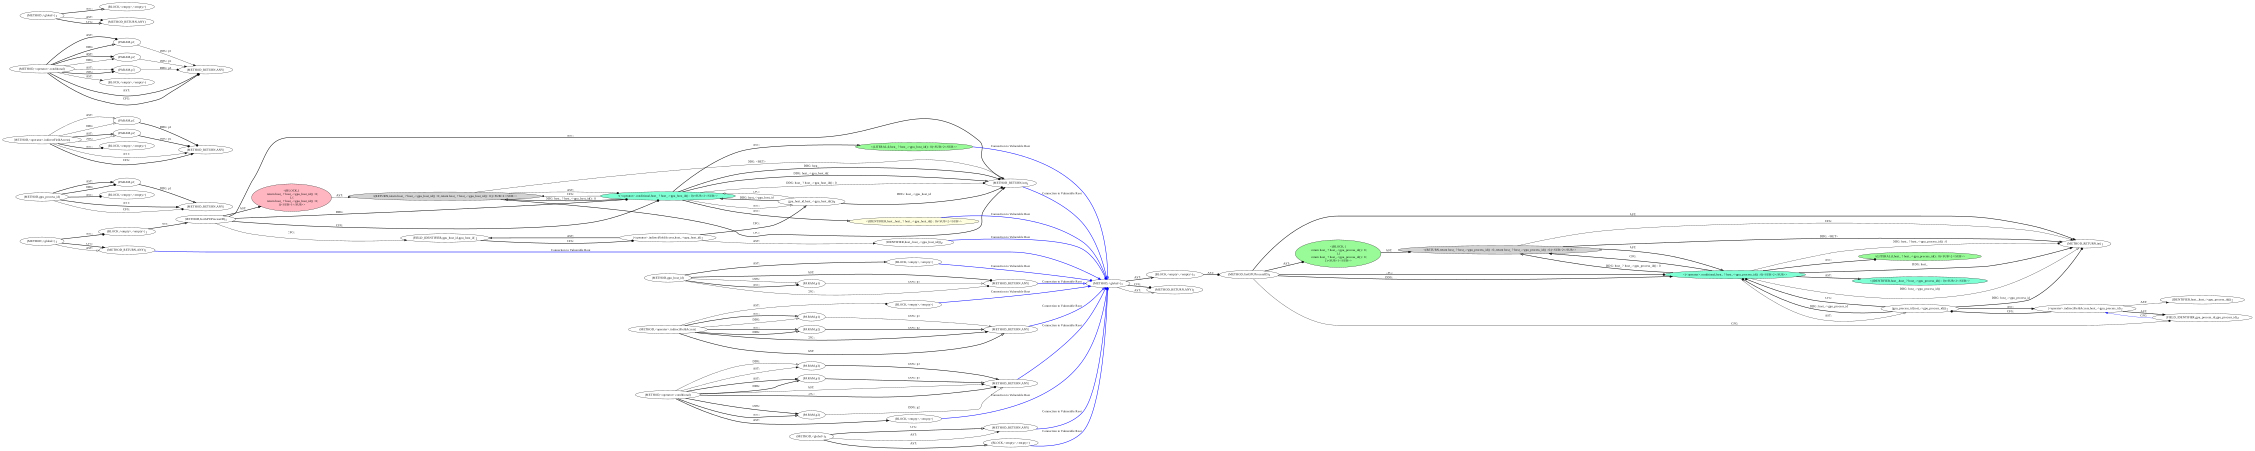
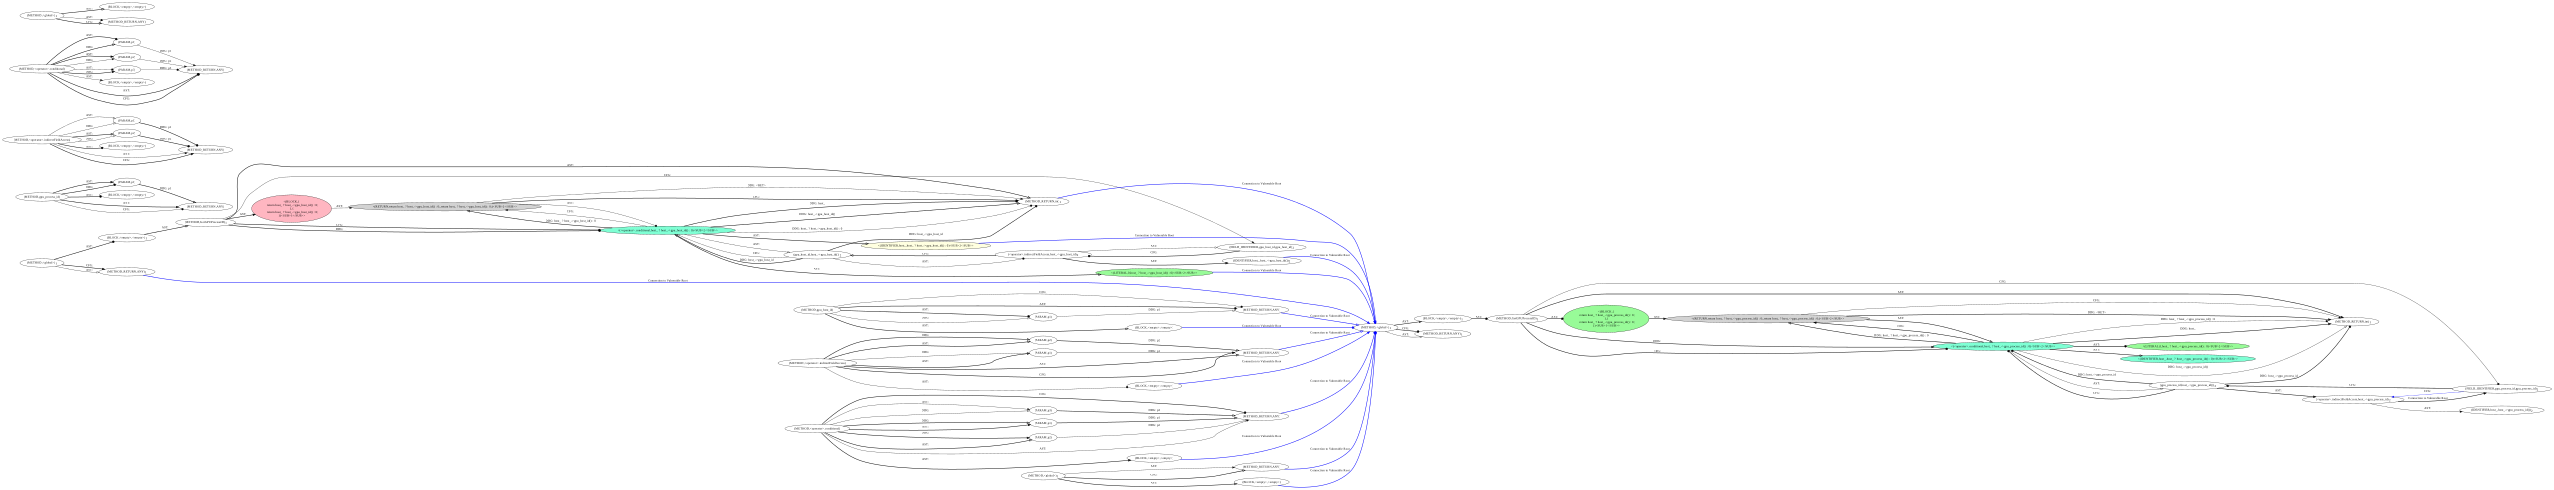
edge "(<operator>.indirectFieldAccess,host_->gpu_host_id)" -> "(FIELD_IDENTIFIER,gpu_host_id,gpu_host_id)": style bold -> solid
edge "(<operator>.indirectFieldAccess,host_->gpu_host_id)" -> "(IDENTIFIER,host_,host_->gpu_host_id())": style solid -> bold
edge "(gpu_host_id,host_->gpu_host_id())" -> "(<operator>.indirectFieldAccess,host_->gpu_host_id)": added, label "AST:"
edge "(<operator>.indirectFieldAccess,host_->gpu_process_id)" -> "(FIELD_IDENTIFIER,gpu_process_id,gpu_process_id)": label "AST: " -> "Connection to Vulnerable Root"
edge "(<operator>.indirectFieldAccess,host_->gpu_process_id)" -> "(gpu_process_id,host_->gpu_process_id())": now "(FIELD_IDENTIFIER,gpu_process_id,gpu_process_id)" -> "(gpu_process_id,host_->gpu_process_id())"
